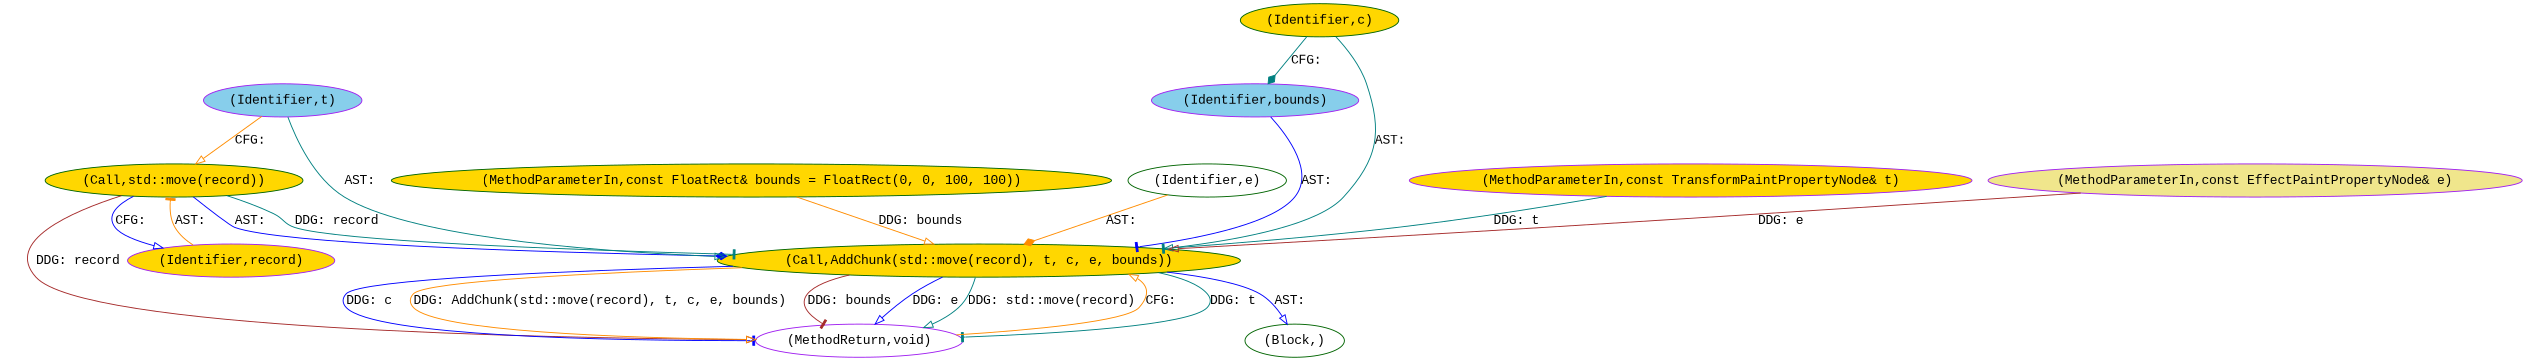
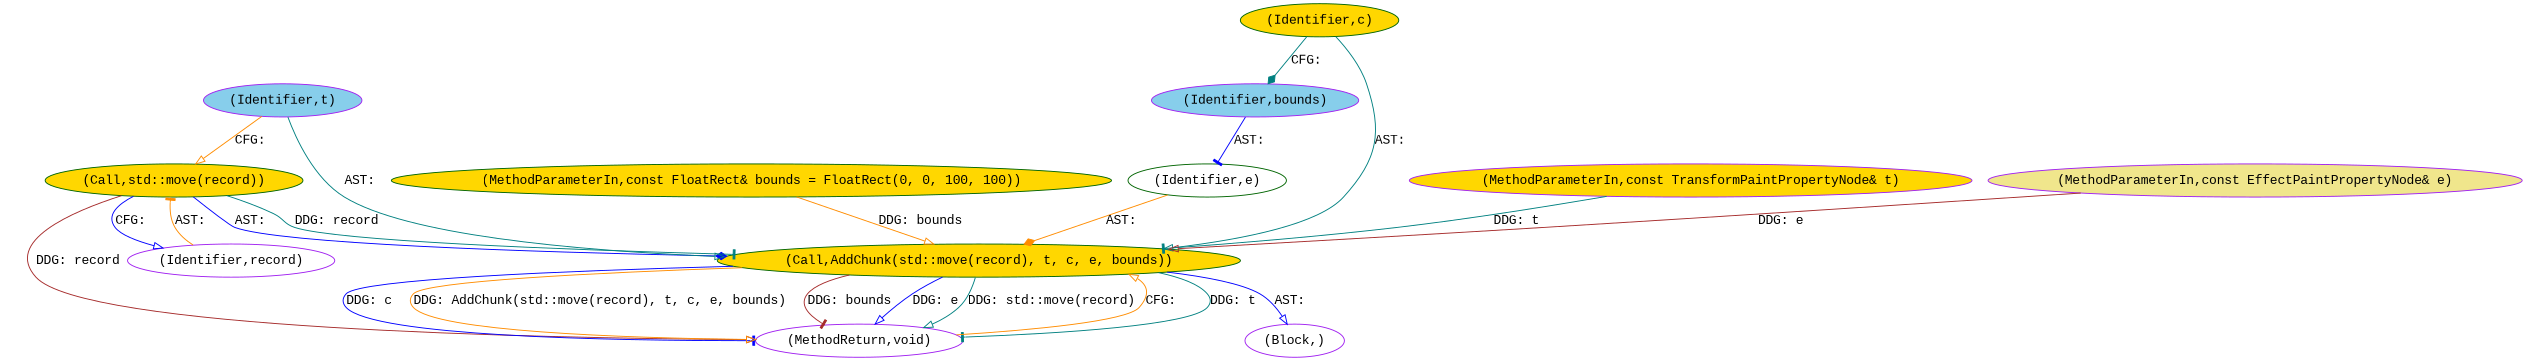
edge "(Identifier,bounds)" -> "(Call,AddChunk(std::move(record), t, c, e, bounds))": now "(Identifier,bounds)" -> "(Identifier,e)"
node "(Identifier,record)": fillcolor gold -> white
node "(Block,)": color darkgreen -> purple
